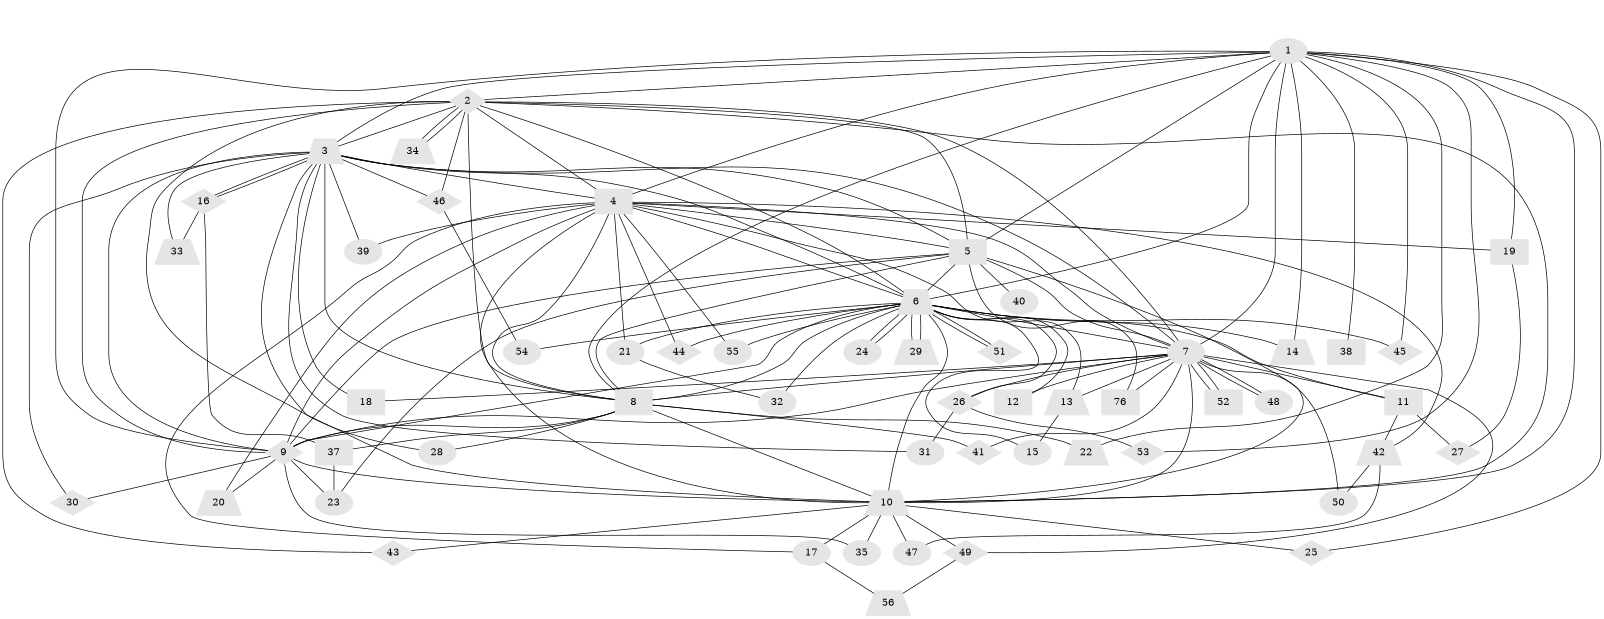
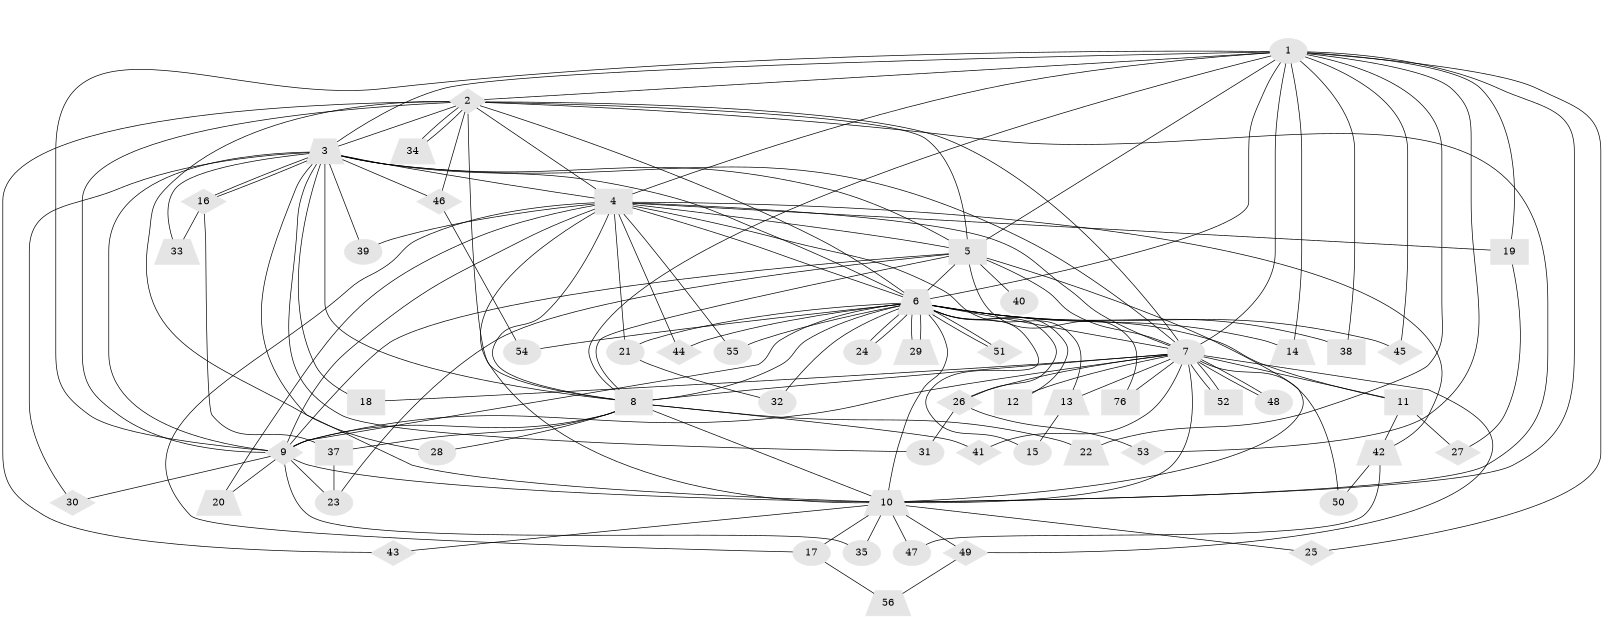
edge "6" -- "38": added
